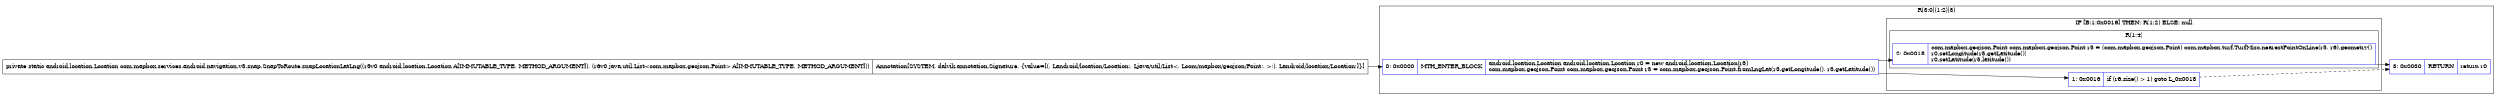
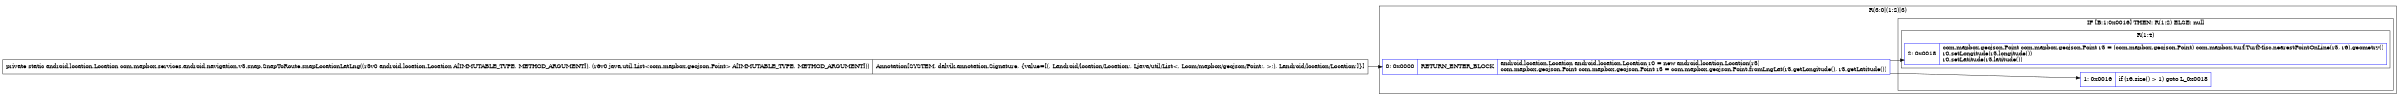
node "2: 0x0018": text "r0.setLongitude(r5.getLatitude())" -> "r0.setLongitude(r5.longitude())"
node "0: 0x0000": text "MTH_ENTER_BLOCK" -> "RETURN_ENTER_BLOCK"
node "3: 0x0030": removed
